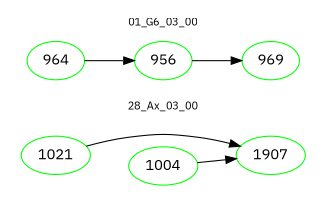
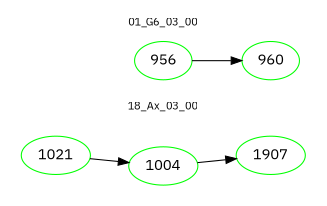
node "964": removed
node "969": label "969" -> "960"
cluster "28_Ax_03_00": label "28_Ax_03_00" -> "18_Ax_03_00"
edge "1021" -> "1907": now "1021" -> "1004"
